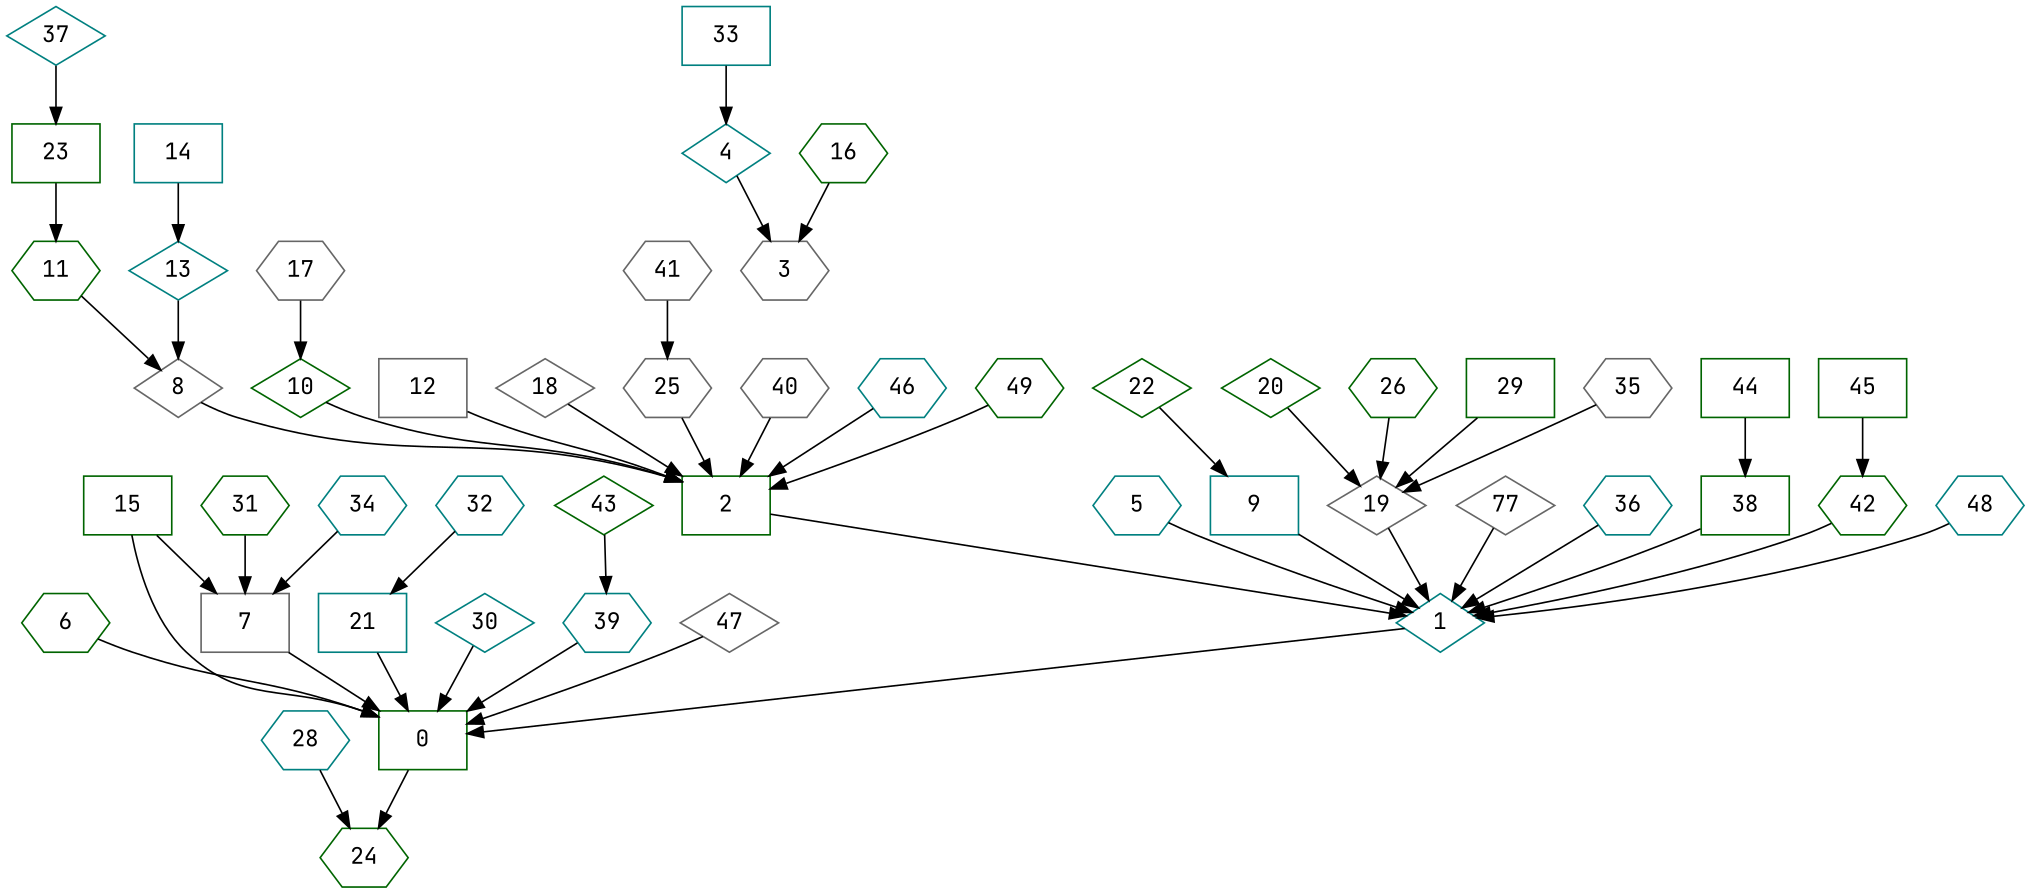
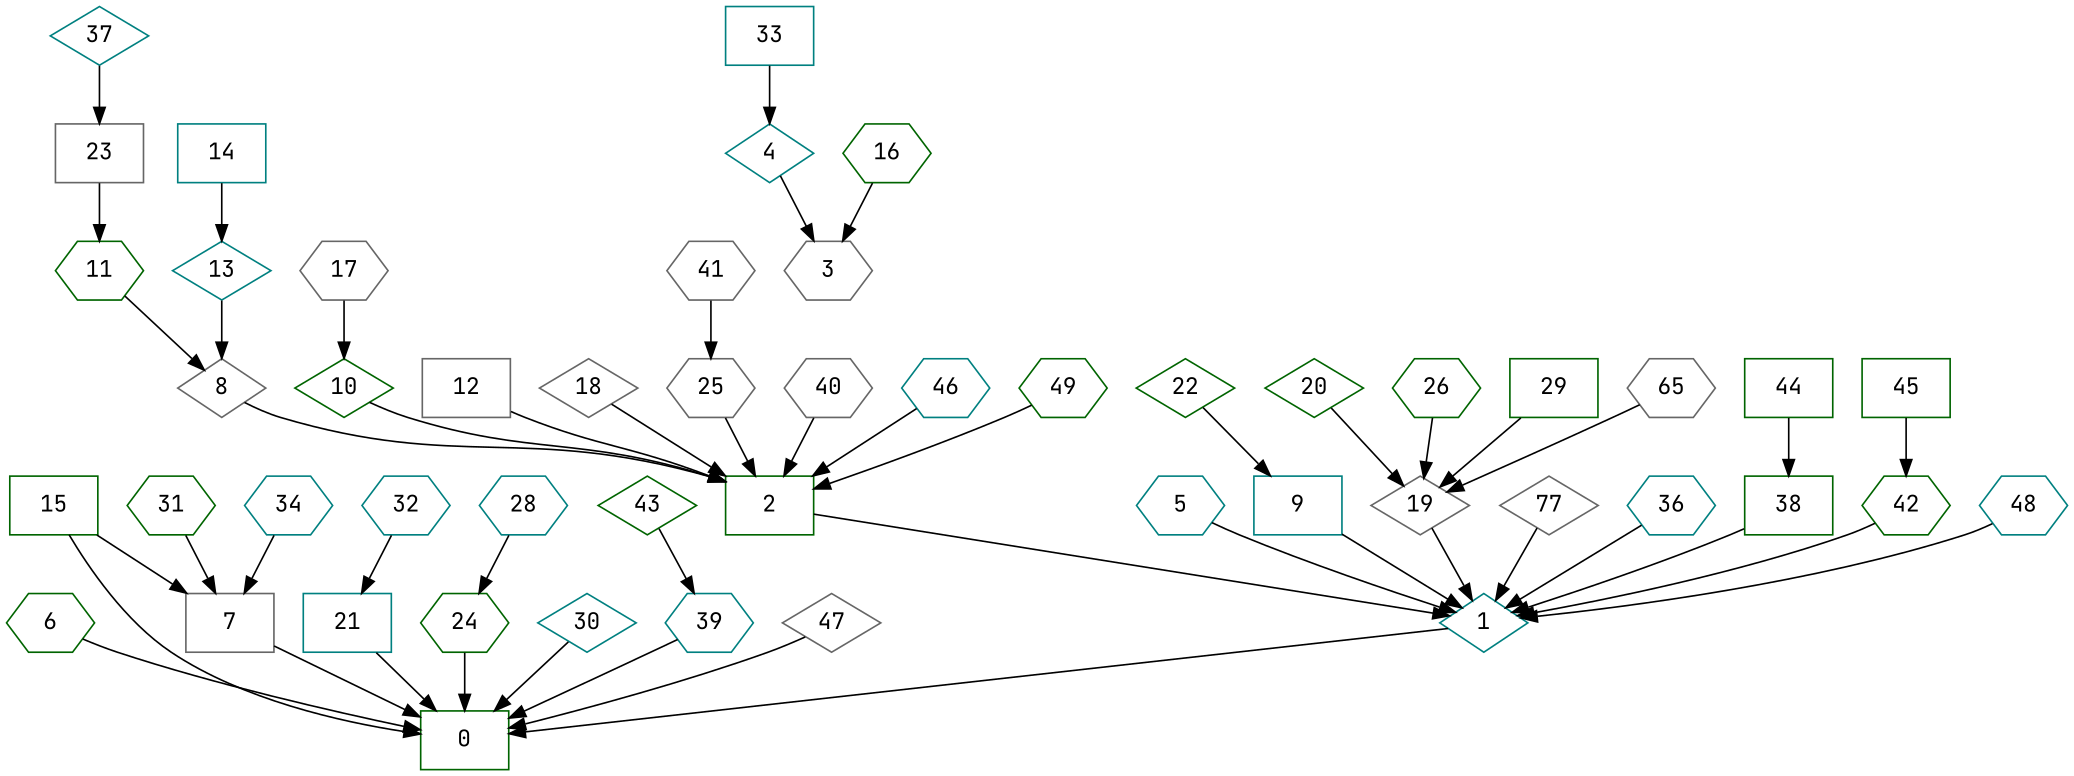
node "23": color darkgreen -> gray40
node "35": label "35" -> "65"
edge "0" -> "24": reversed
